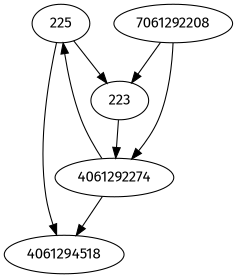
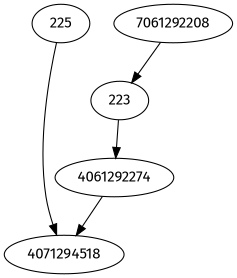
edge "225" -> "223": removed
edge "7061292208" -> "4061292274": removed
edge "4061292274" -> "225": removed
node "4061294518": label "4061294518" -> "4071294518"
